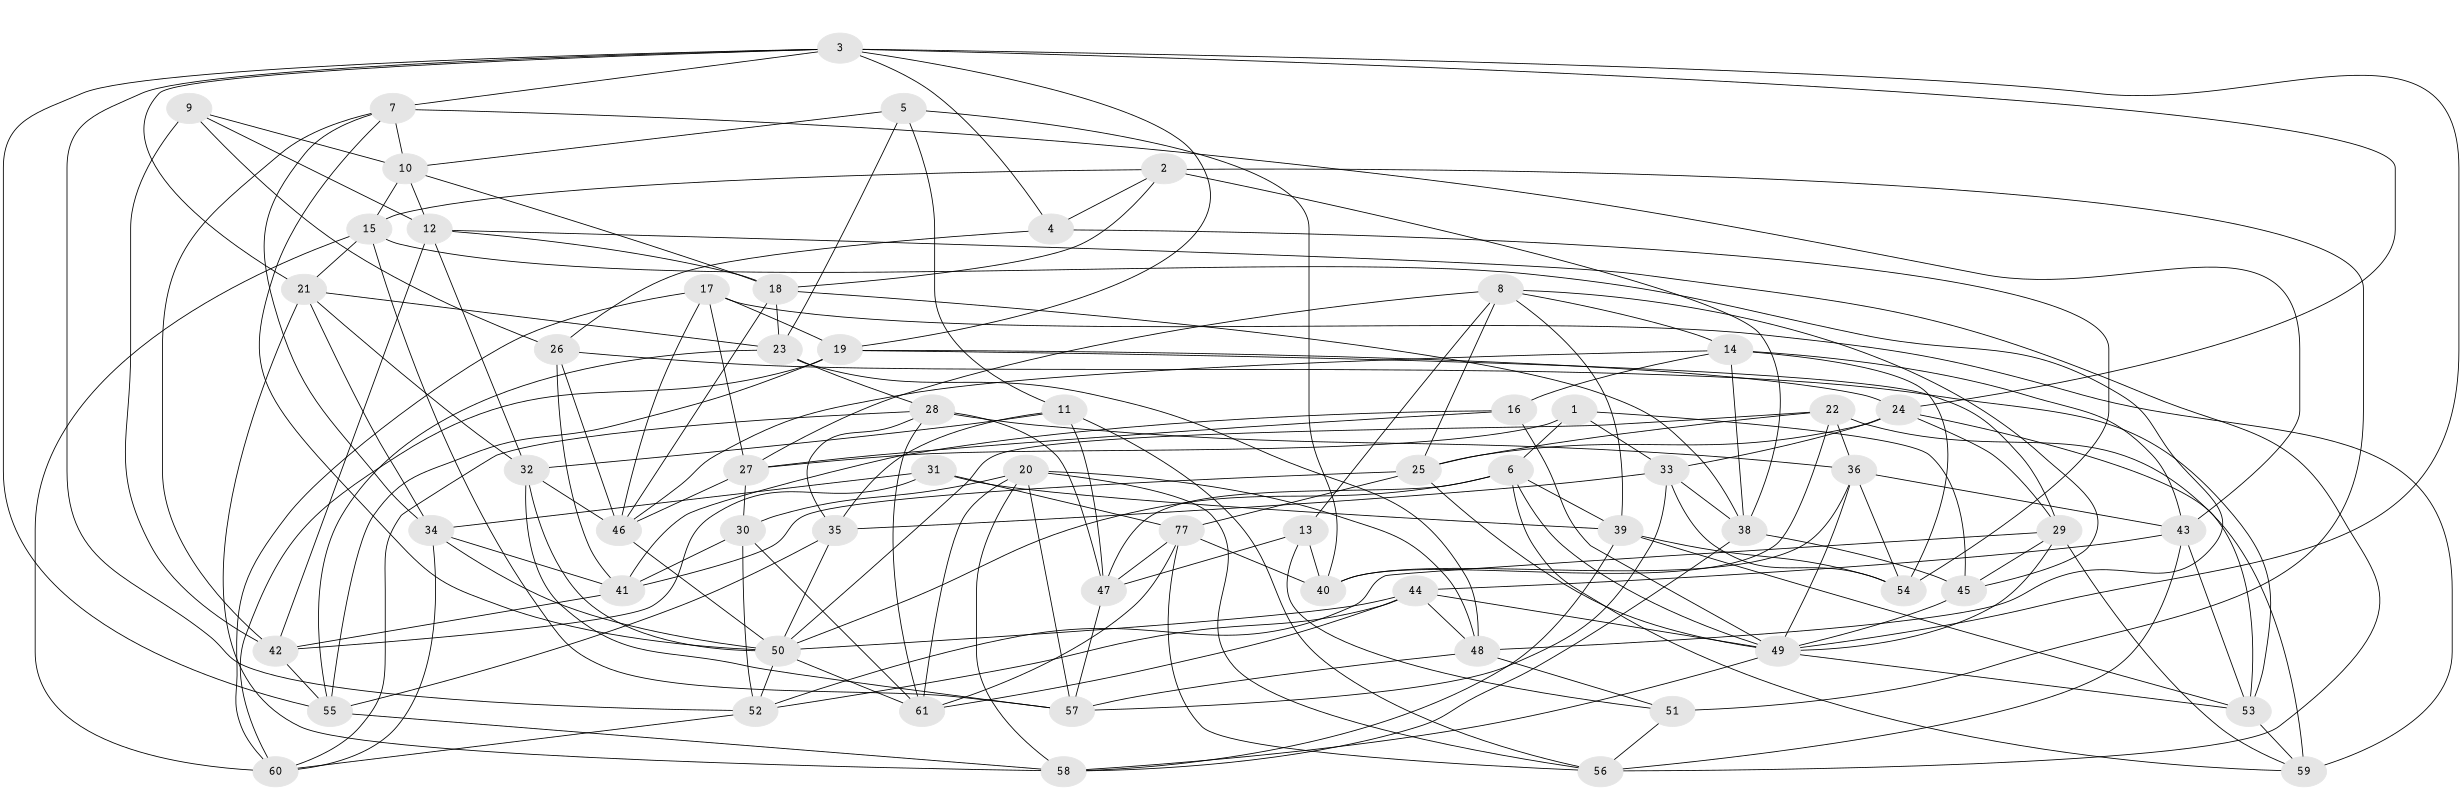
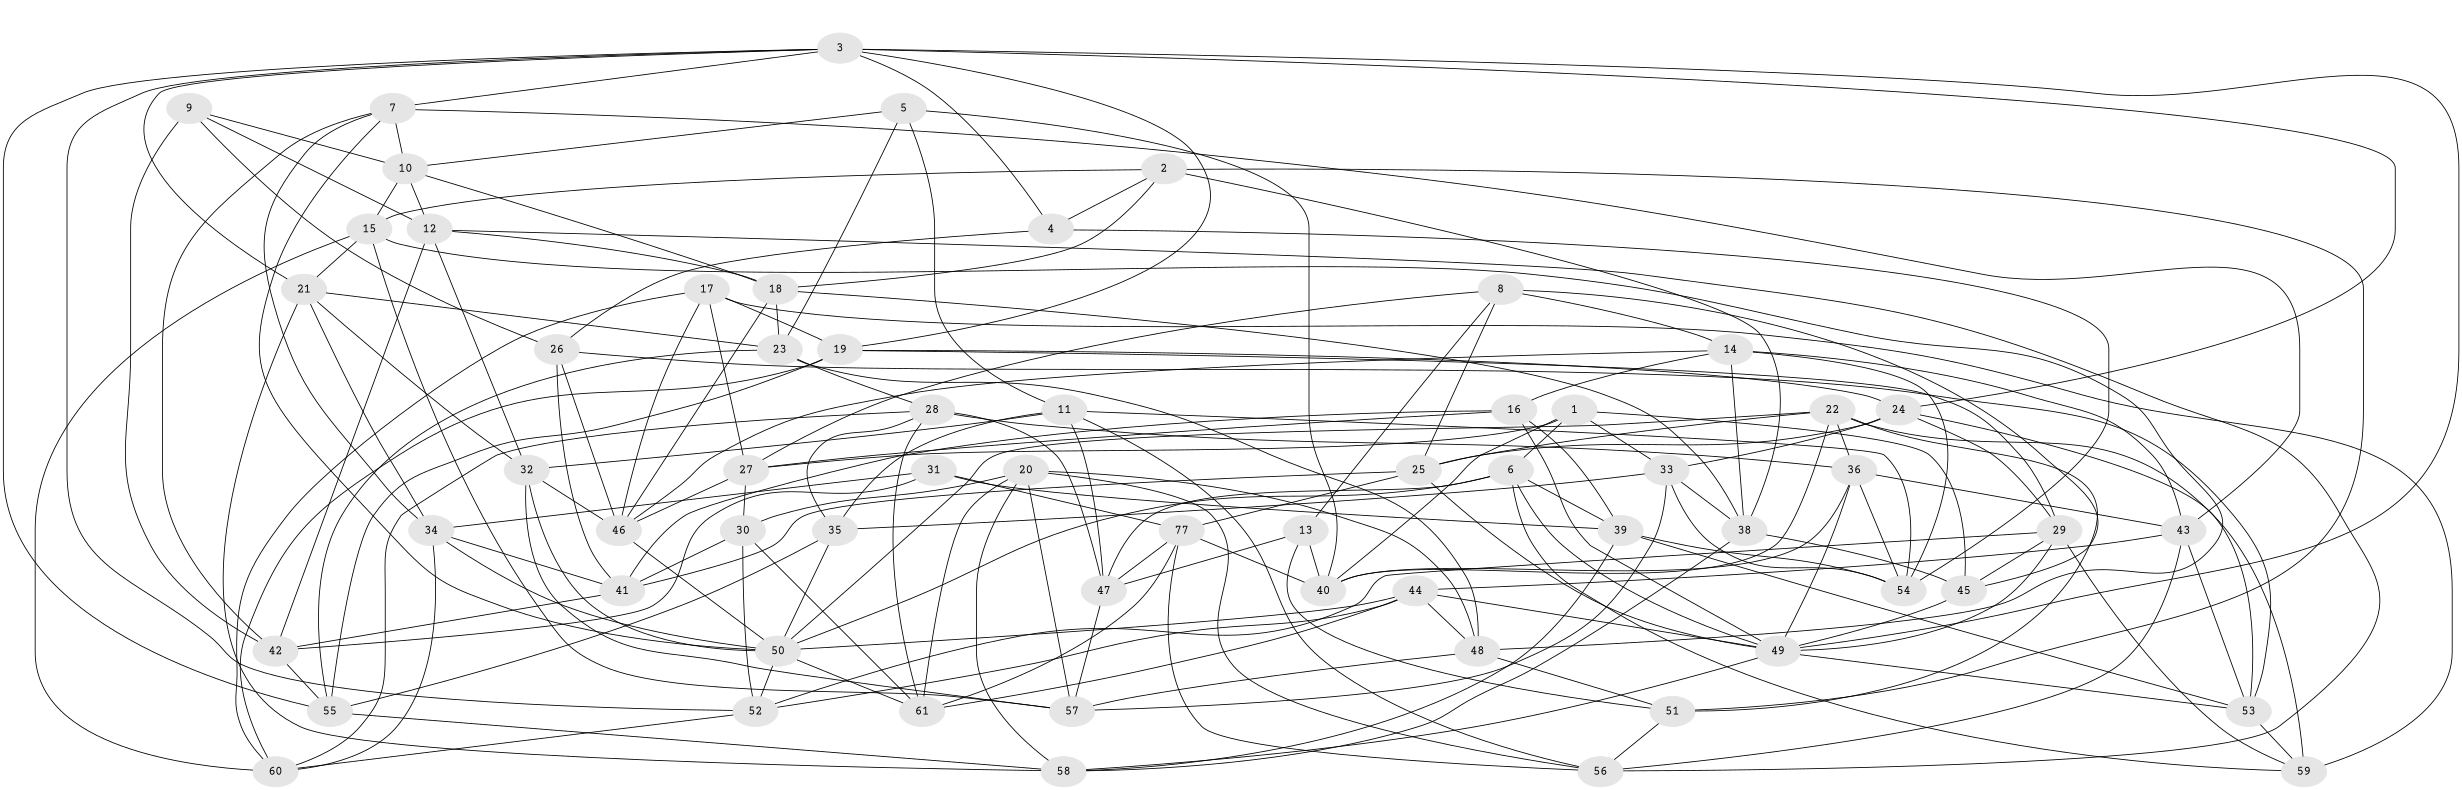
edge "8" -- "39": now "16" -- "39"
edge "11" -- "54": added
edge "1" -- "40": added
edge "22" -- "51": added
